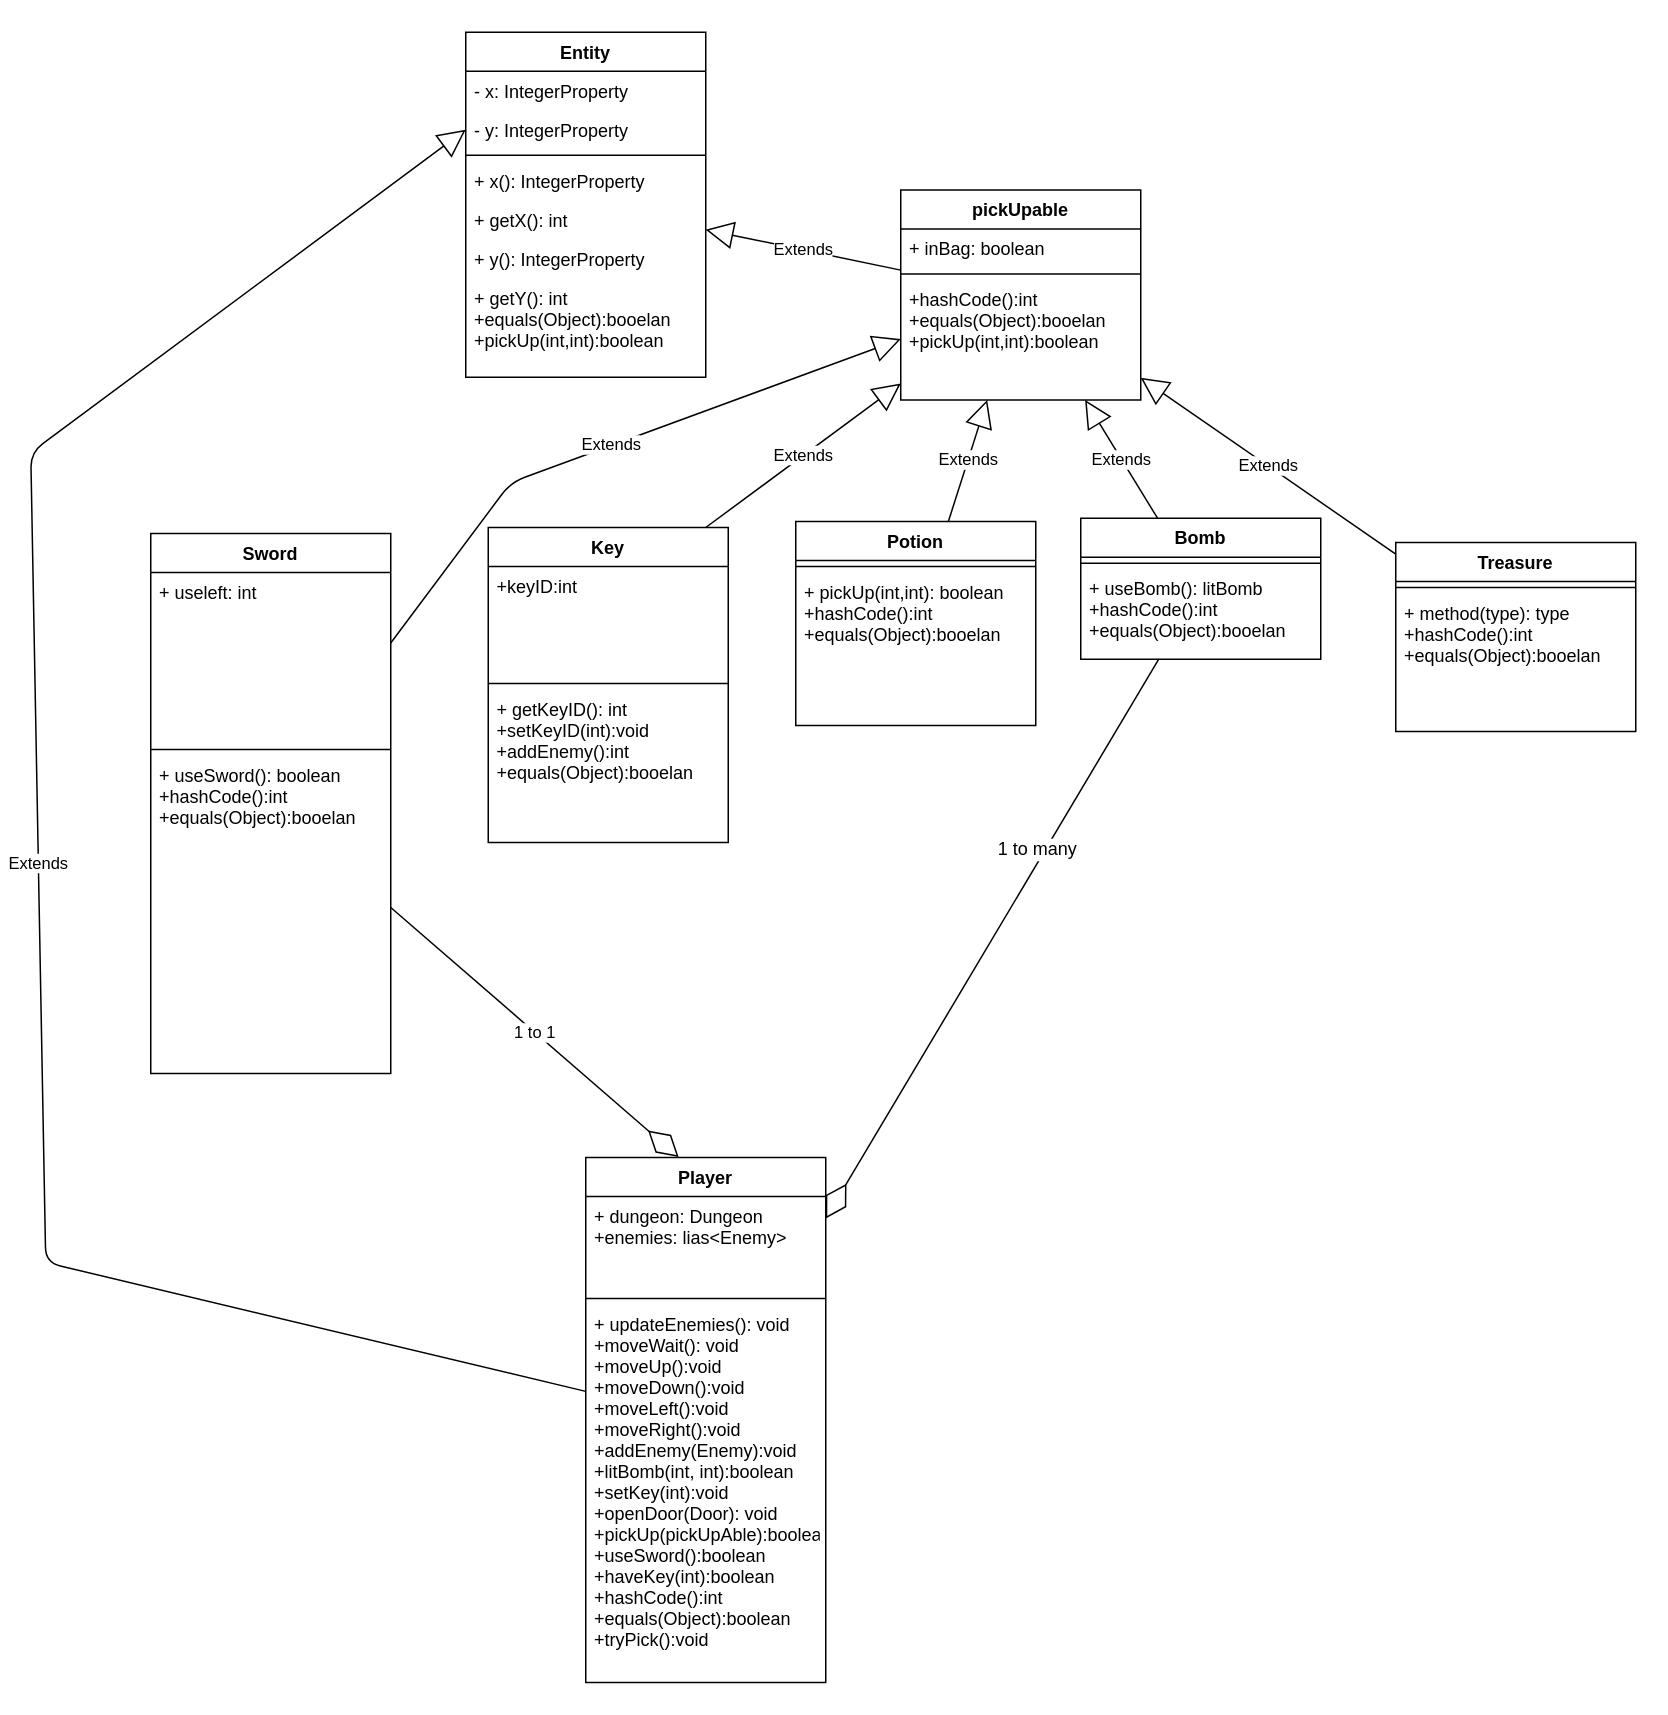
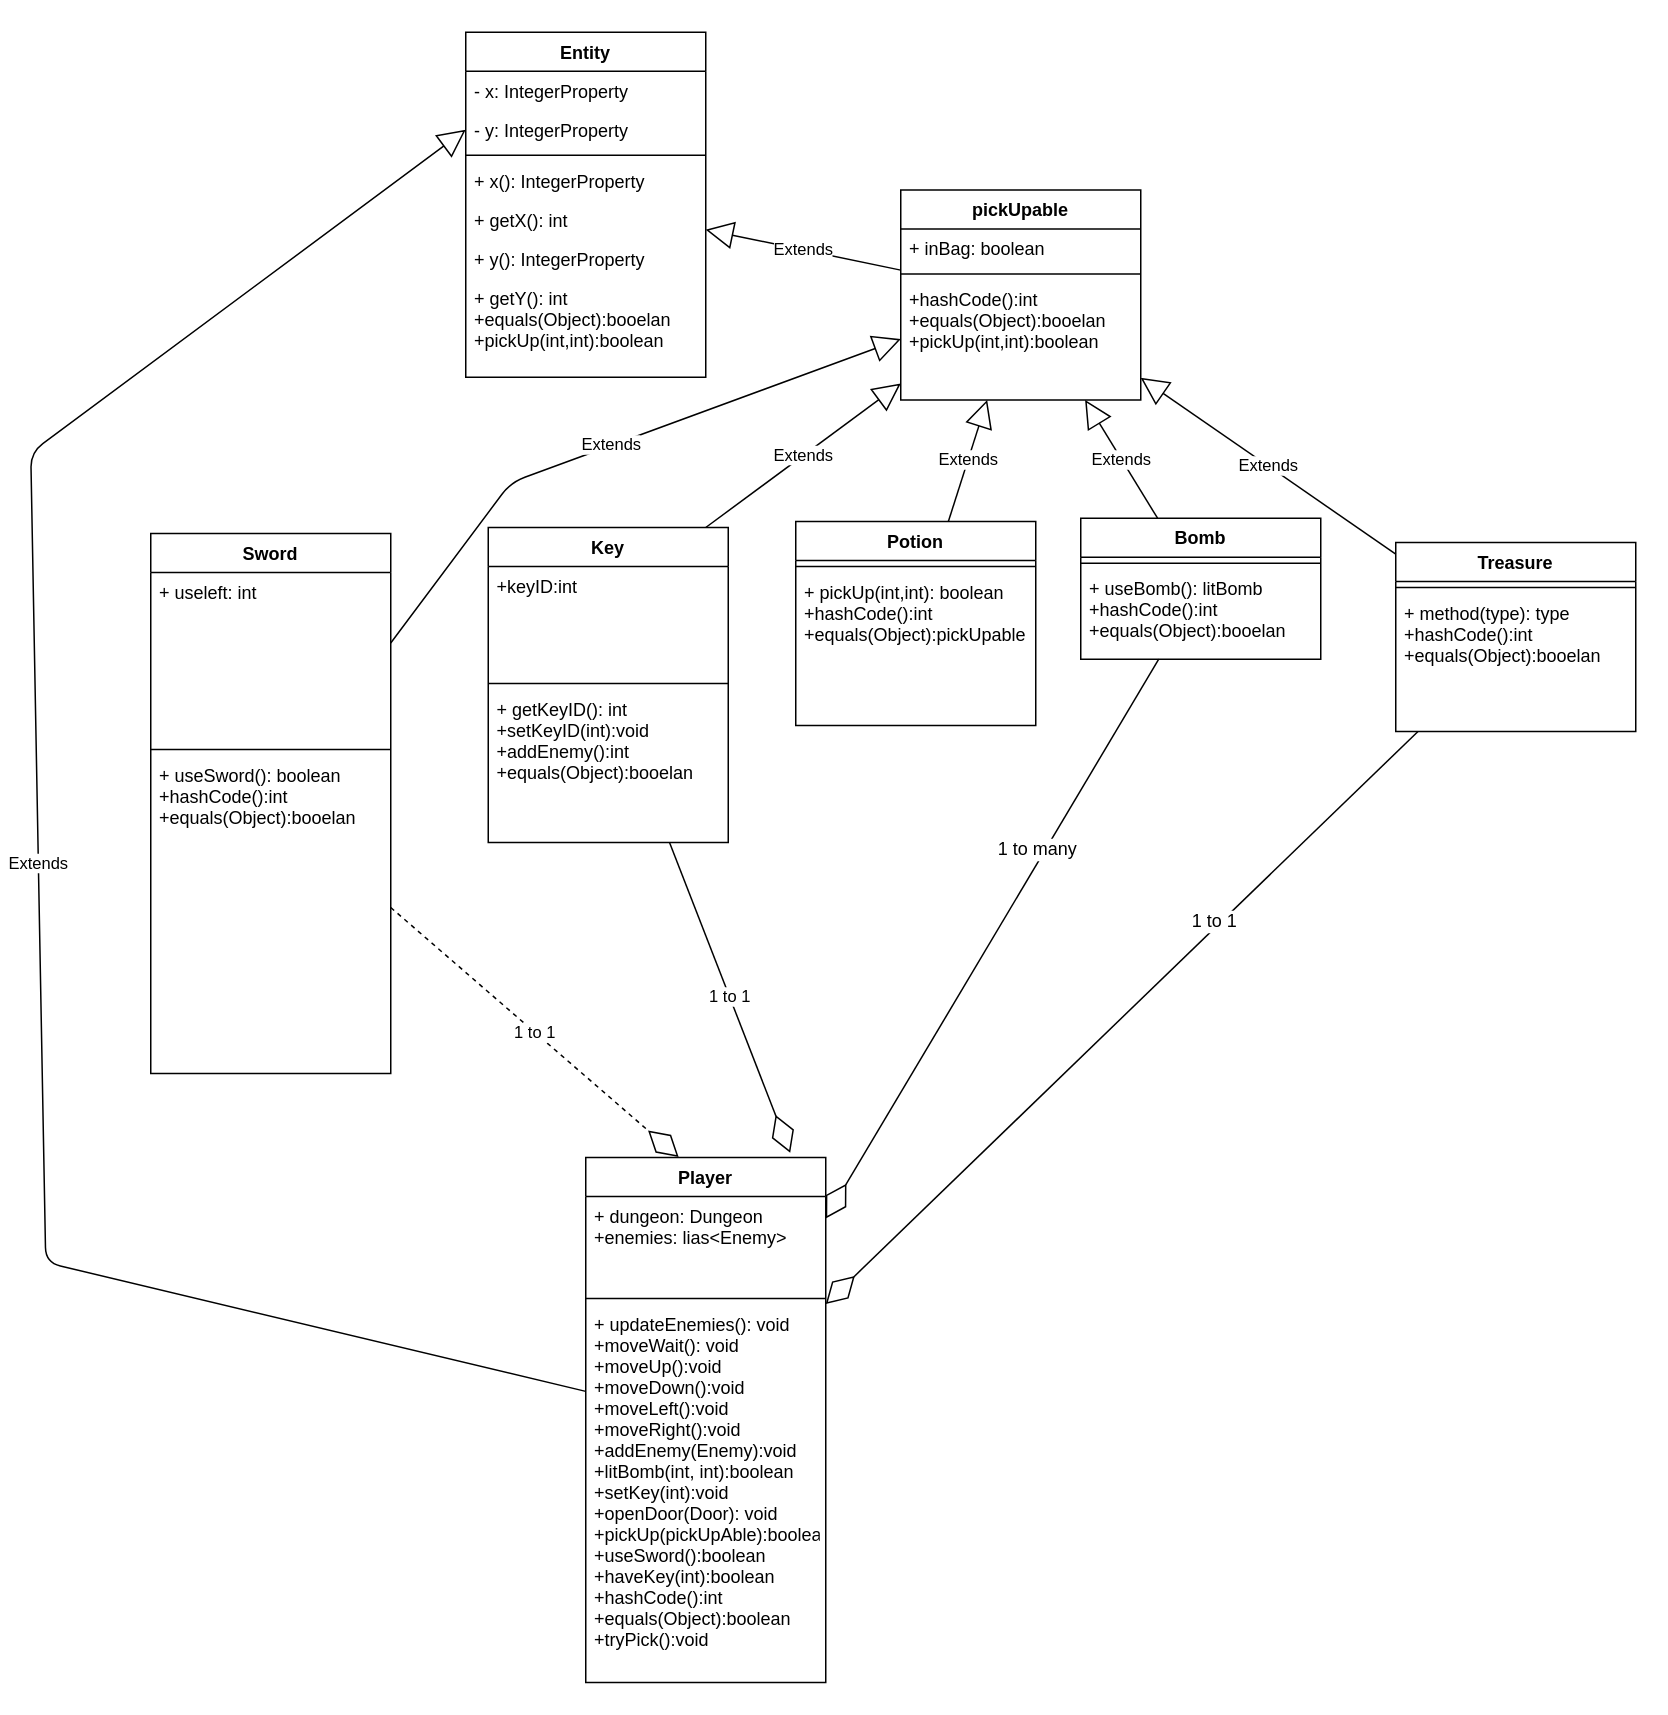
node "+ pickUp(int,int): boolean +hashCode():int +equals(Object):booelan": label "+ pickUp(int,int): boolean +hashCode():int +equals(Object):booelan" -> "+ pickUp(int,int): boolean +hashCode():int +equals(Object):pickUpable"
edge "Sword" -> "Player": style solid -> dashed
edge "Key" -> "Player": added, label "1 to 1"
edge "Treasure" -> "Player": added, label "1 to 1"
